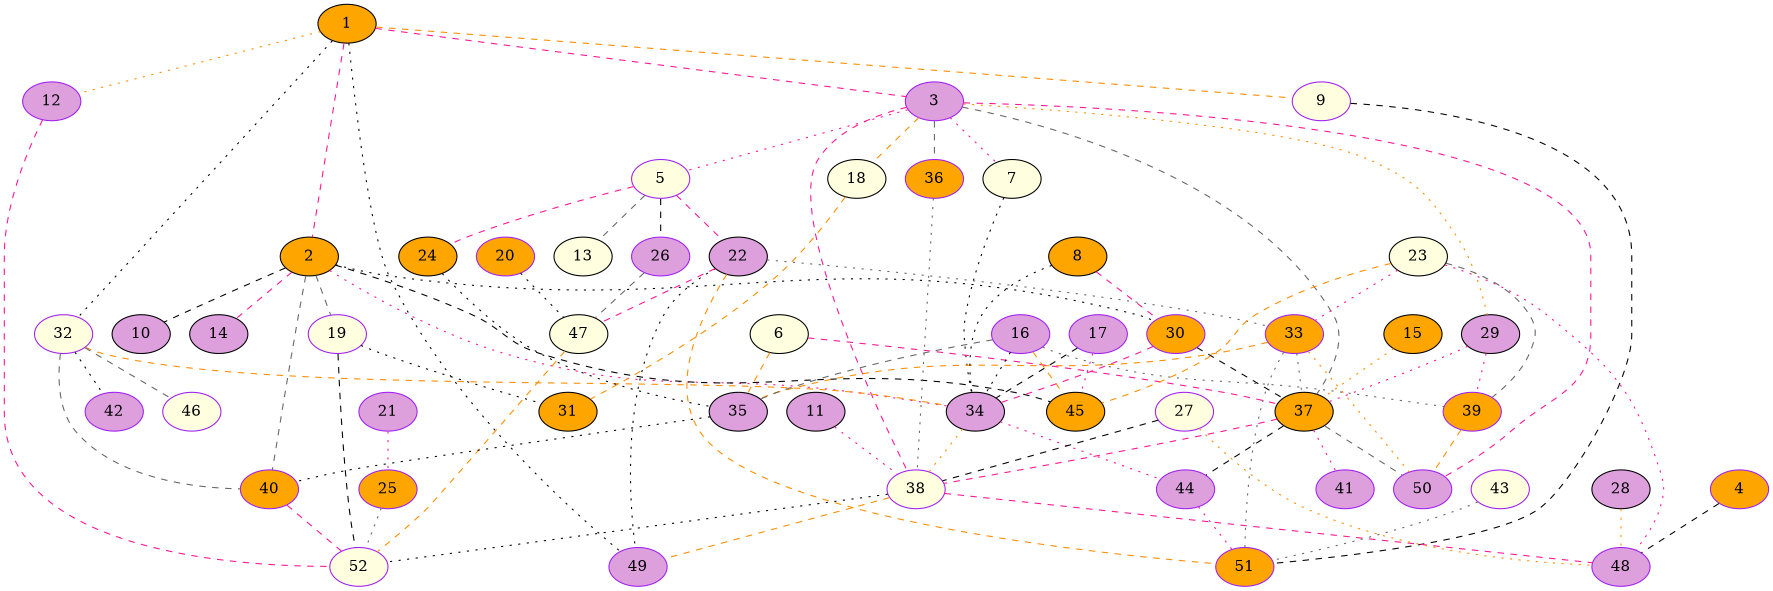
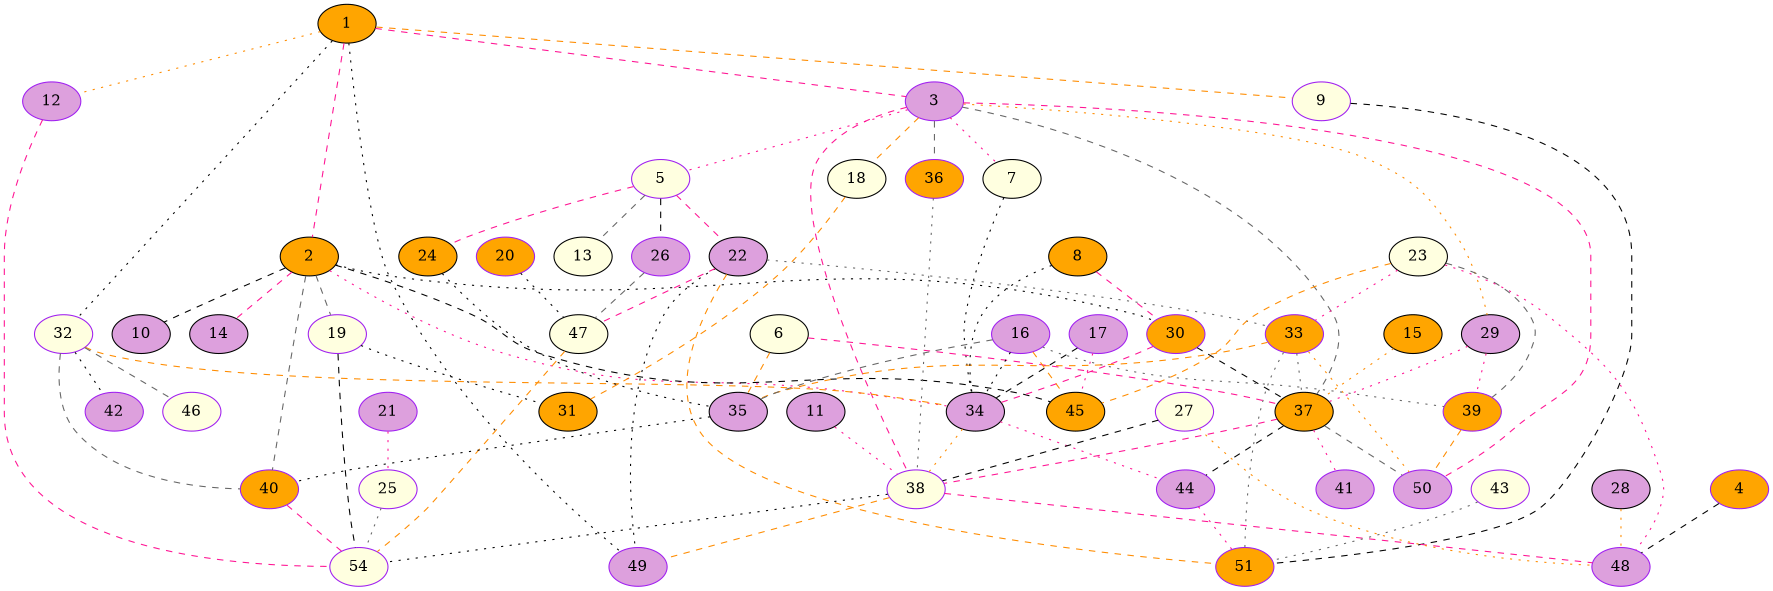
node "25": fillcolor orange -> lightyellow
node "52": label "52" -> "54"
